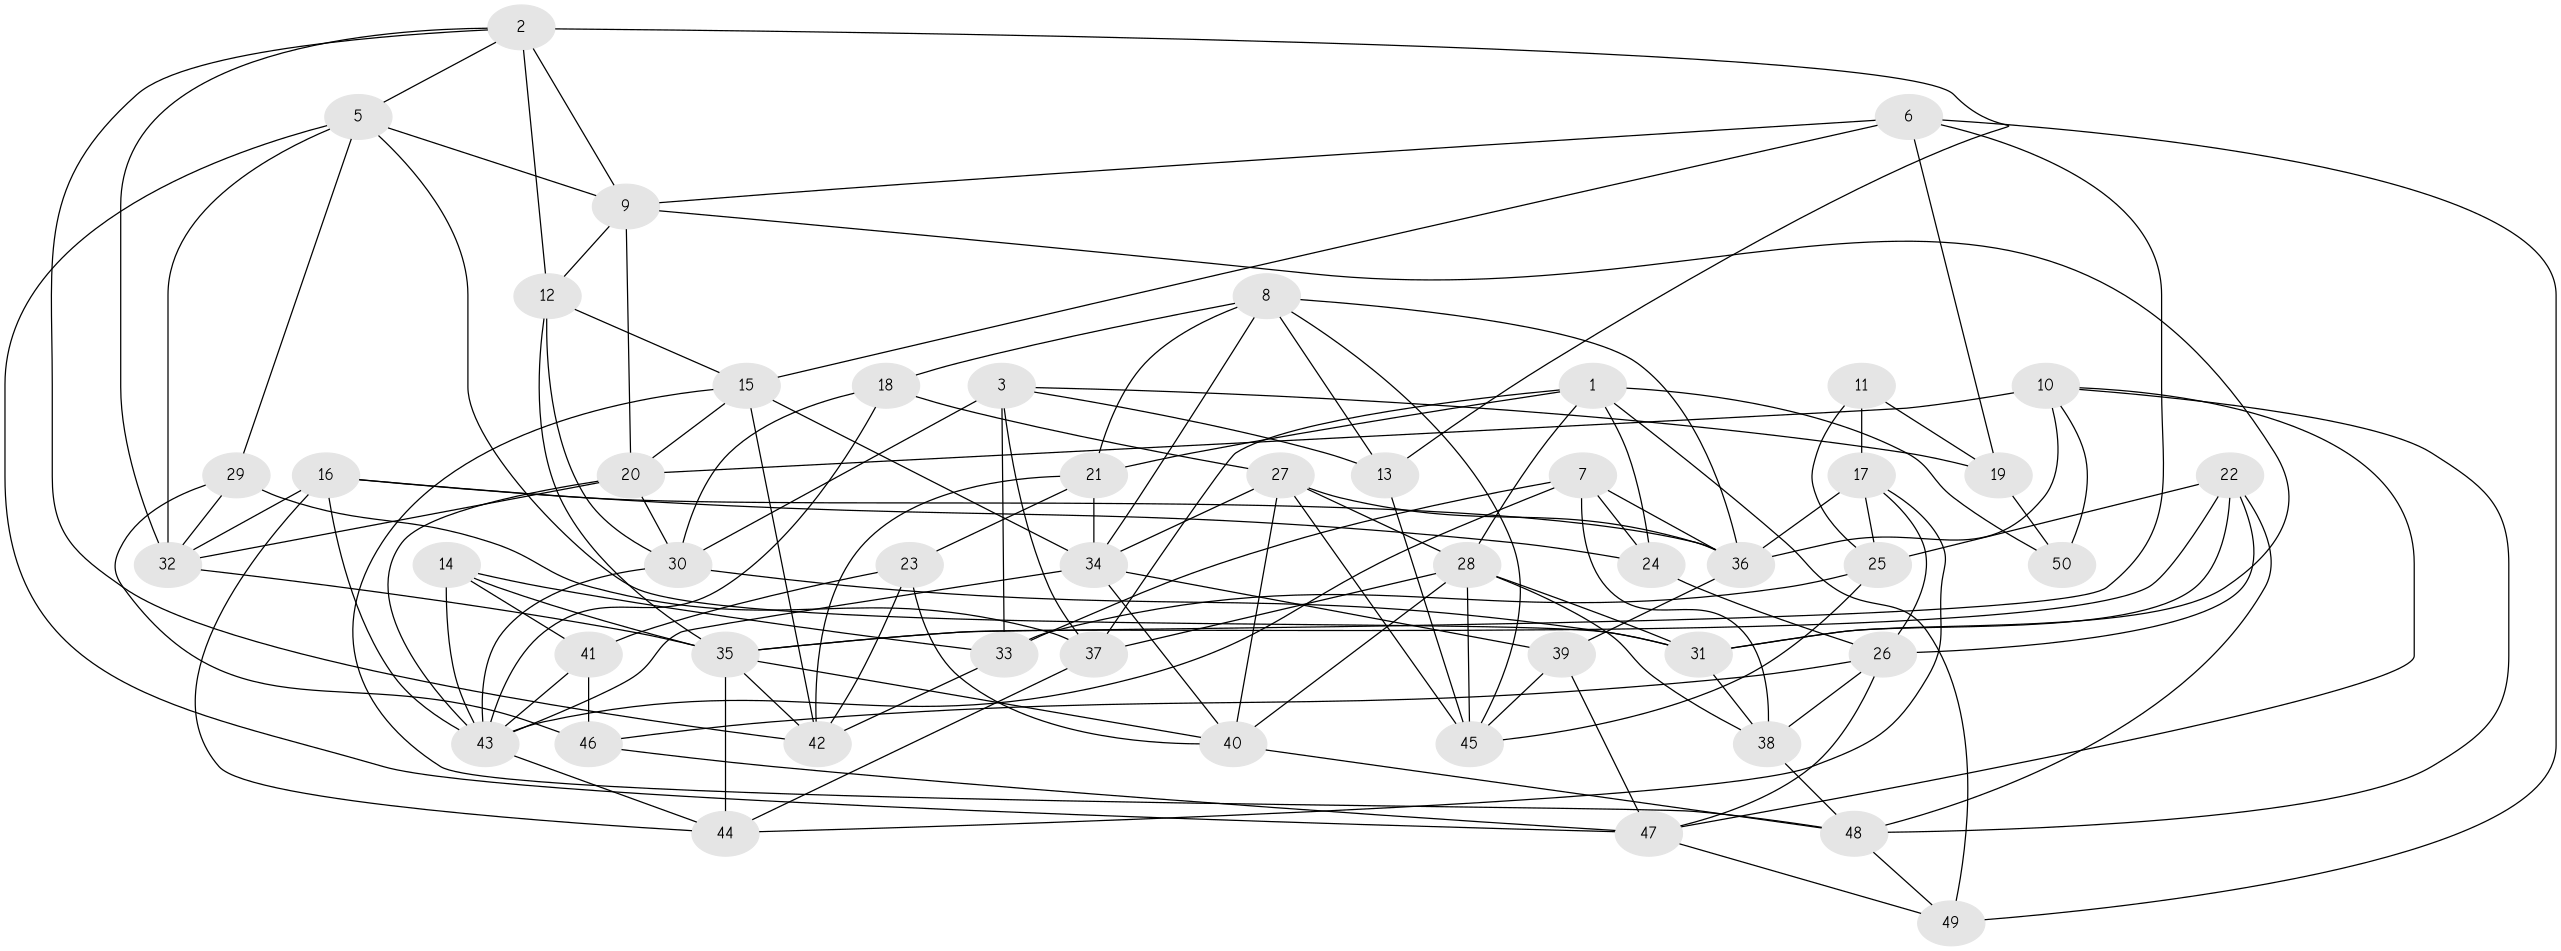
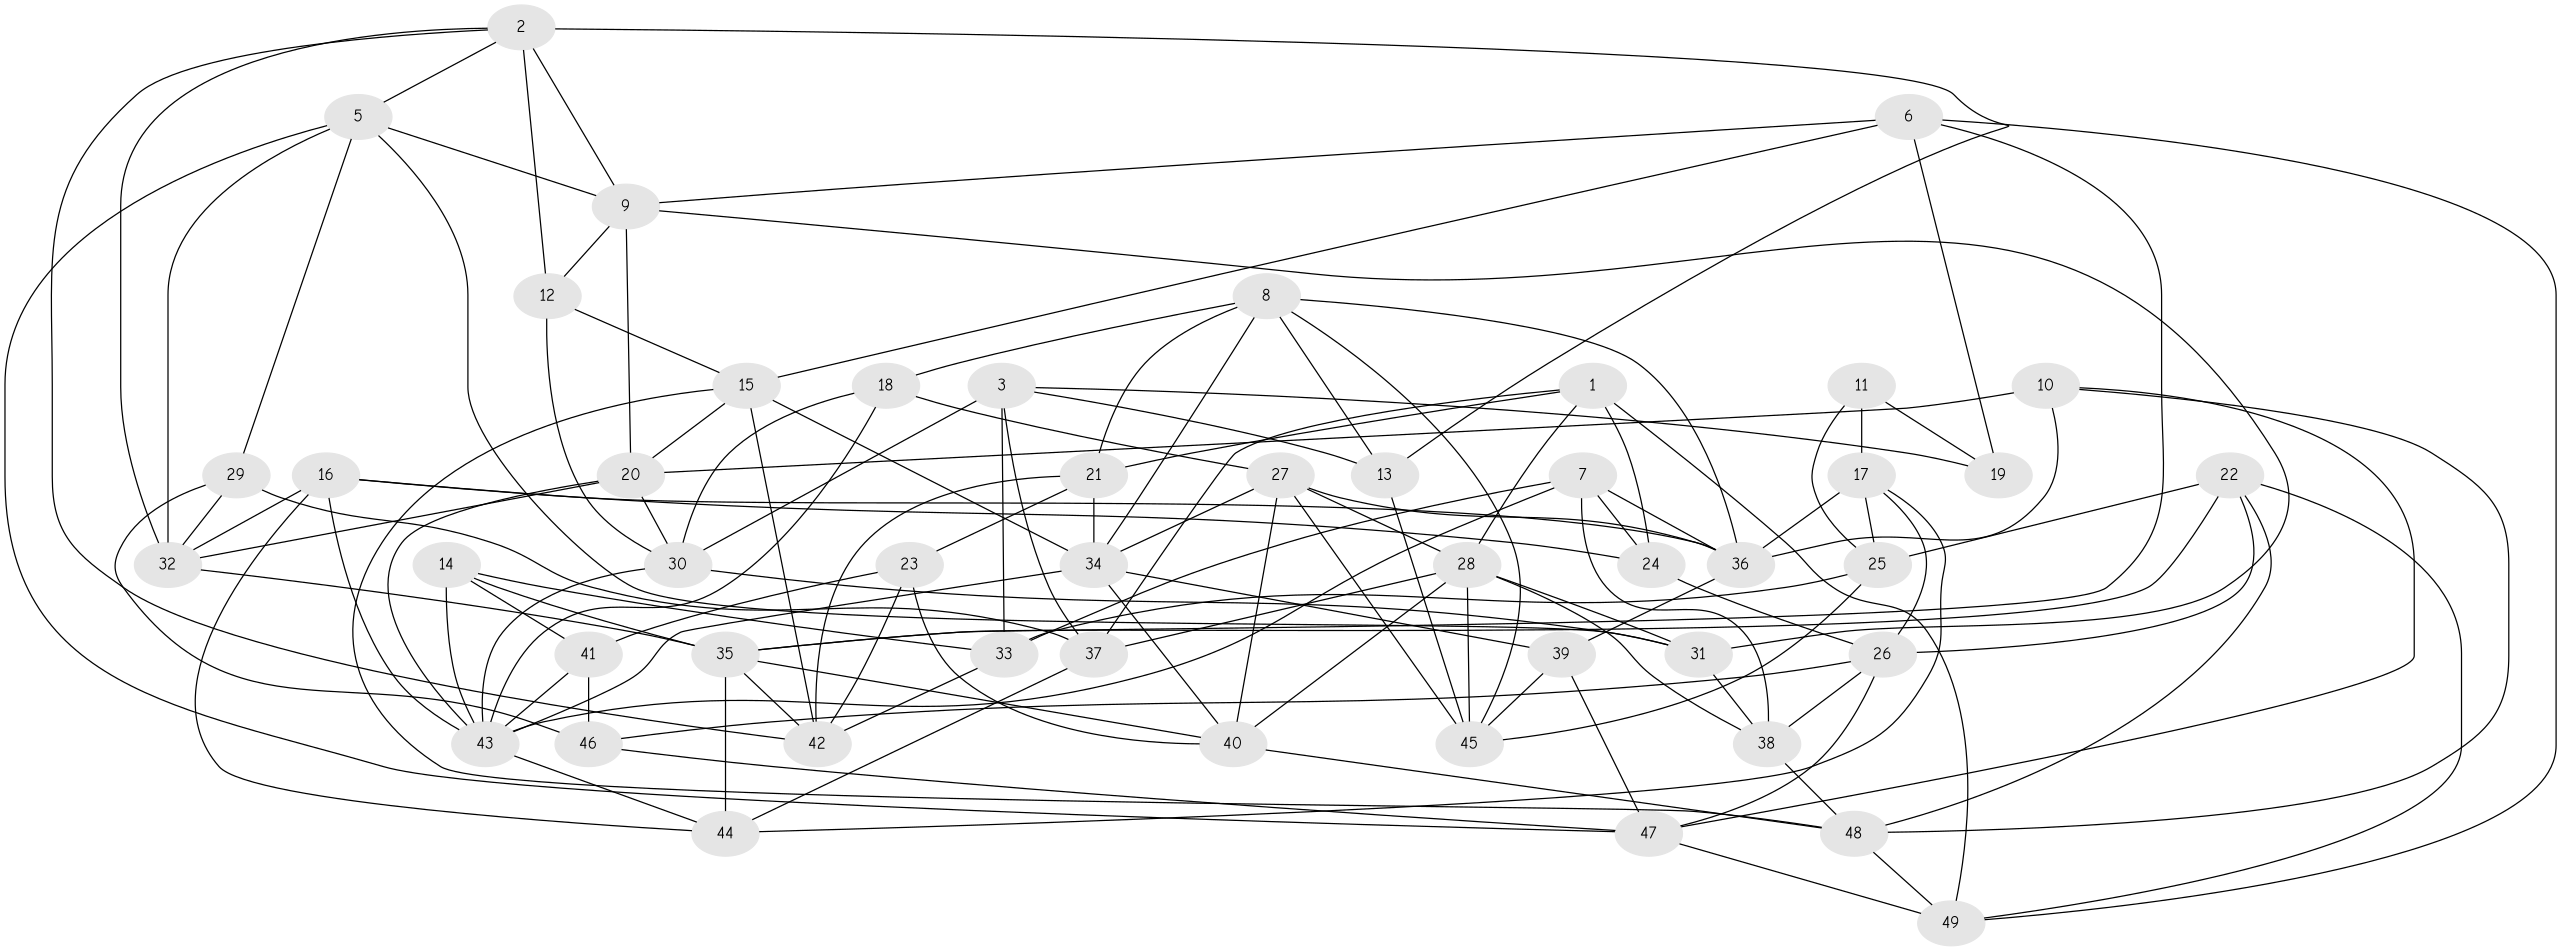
edge "12" -- "35": removed
node "50": removed
edge "22" -- "31": now "22" -- "49"
